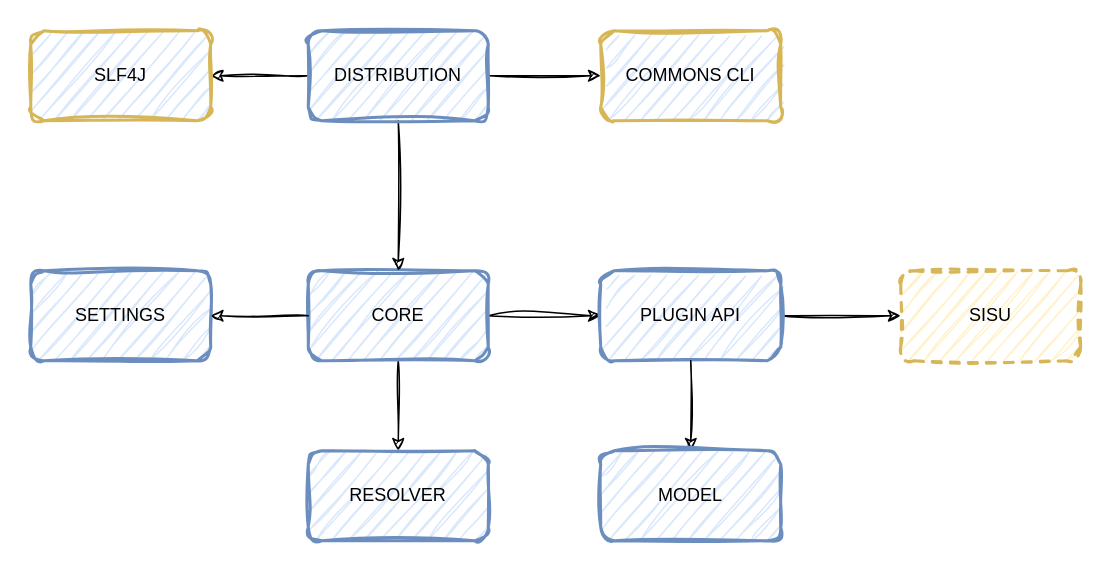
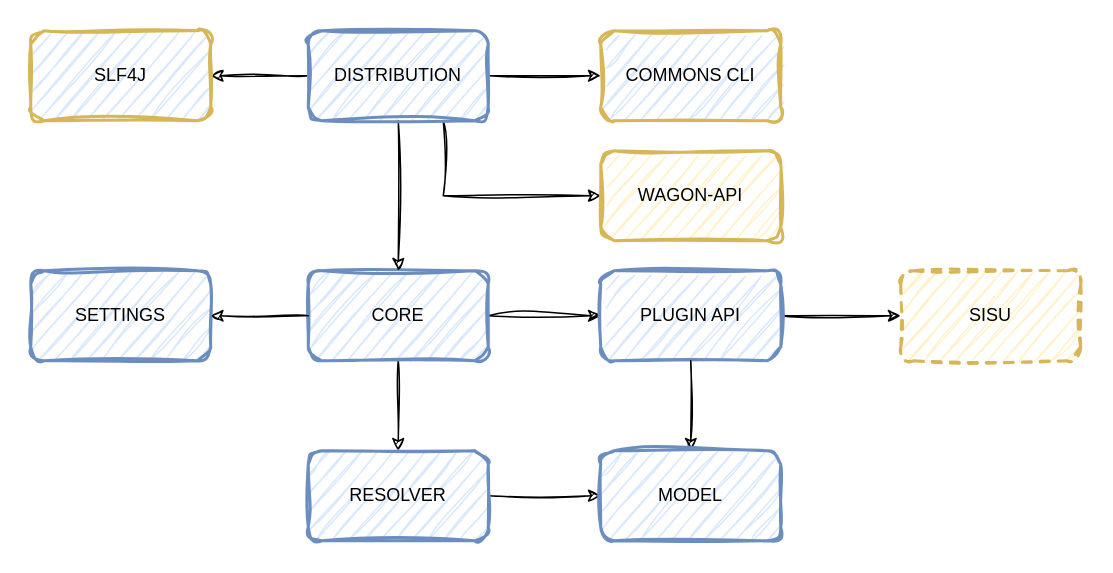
edge "DISTRIBUTION" -> "WAGON-API": added
node "WAGON-API": added
edge "RESOLVER" -> "MODEL": added
